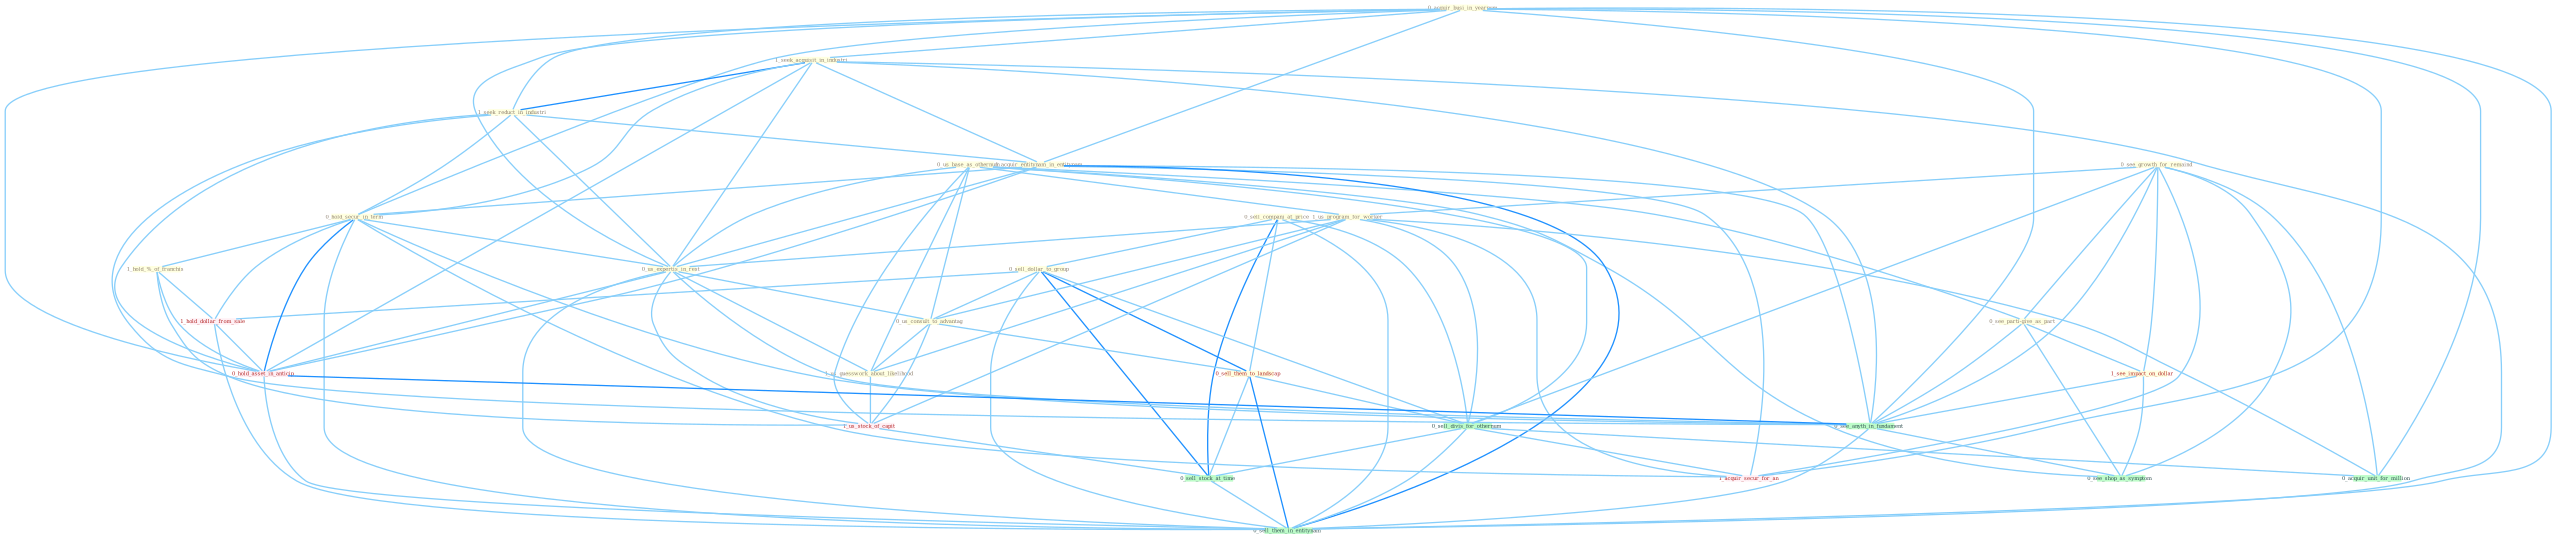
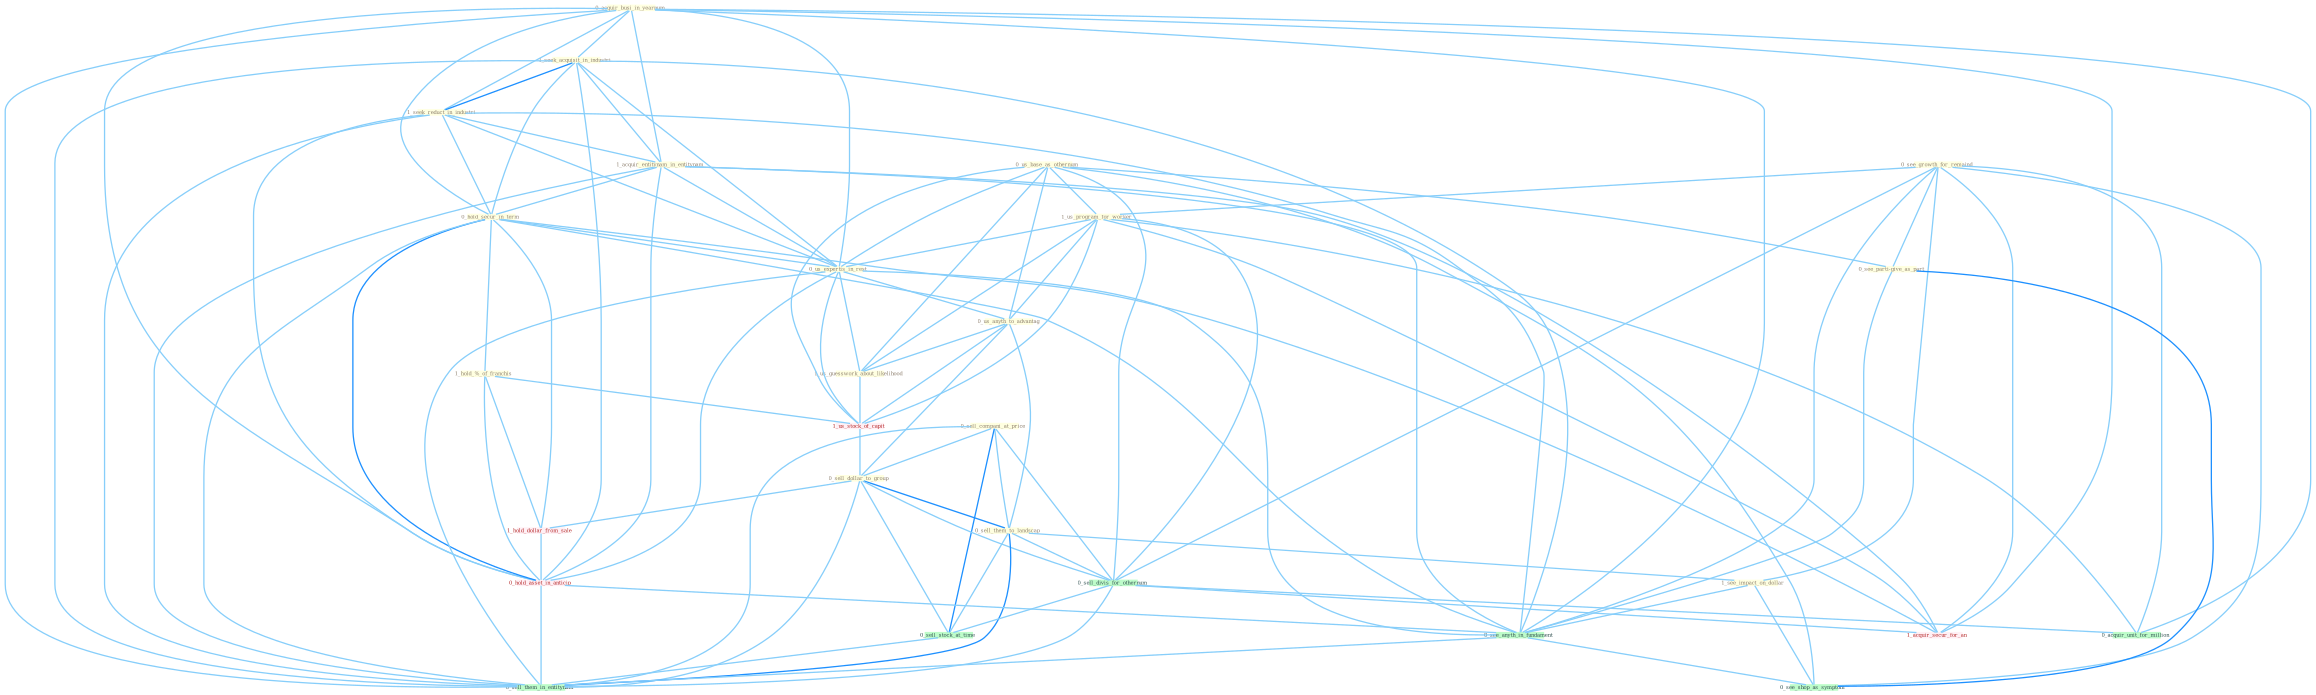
edge "1_acquir_entitynam_in_entitynam" -- "0_sell_them_in_entitynam": color #1e90ff -> #87cefa
node "0_us_consult_to_advantag": label "0_us_consult_to_advantag" -> "0_us_anyth_to_advantag"
edge "0_see_parti-give_as_part" -- "1_see_impact_on_dollar": now "0_sell_them_to_landscap" -- "1_see_impact_on_dollar"
edge "0_sell_dollar_to_group" -- "0_sell_stock_at_time": color #1e90ff -> #87cefa
node "0_sell_them_to_landscap": fontcolor #b22222 -> #8b7d6b
node "1_see_impact_on_dollar": fontcolor #b22222 -> #8b7d6b
edge "0_hold_asset_in_anticip" -- "0_see_anyth_in_fundament": color #1e90ff -> #87cefa
edge "0_see_parti-give_as_part" -- "0_see_shop_as_symptom": color #87cefa -> #1e90ff
edge "1_us_stock_of_capit" -- "0_sell_stock_at_time": now "1_us_stock_of_capit" -- "0_sell_dollar_to_group"
edge "1_hold_dollar_from_sale" -- "0_sell_them_in_entitynam": now "1_seek_reduct_in_industri" -- "0_sell_them_in_entitynam"
